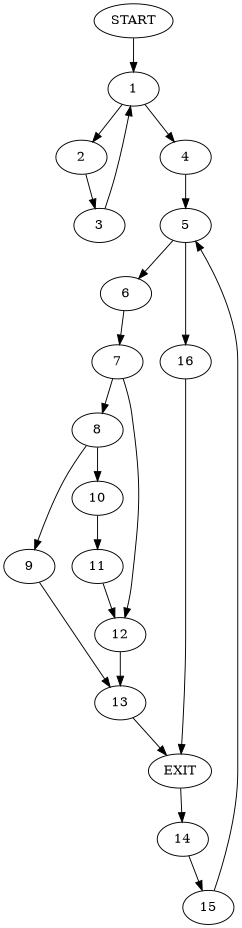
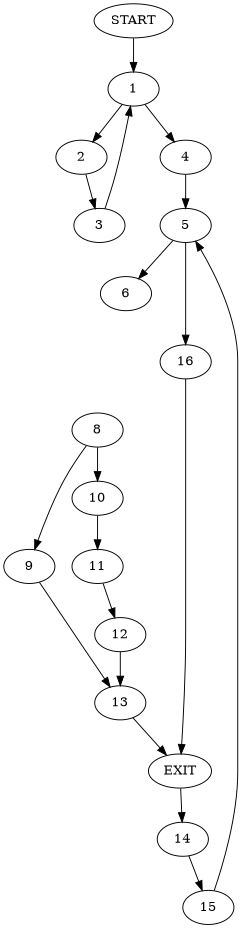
node "7": removed
